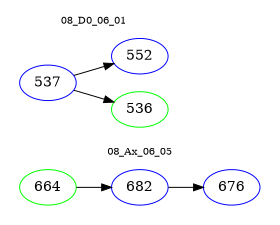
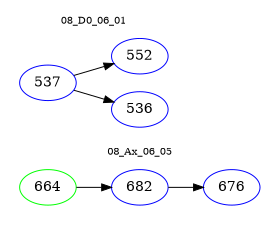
node "536": color green -> blue
